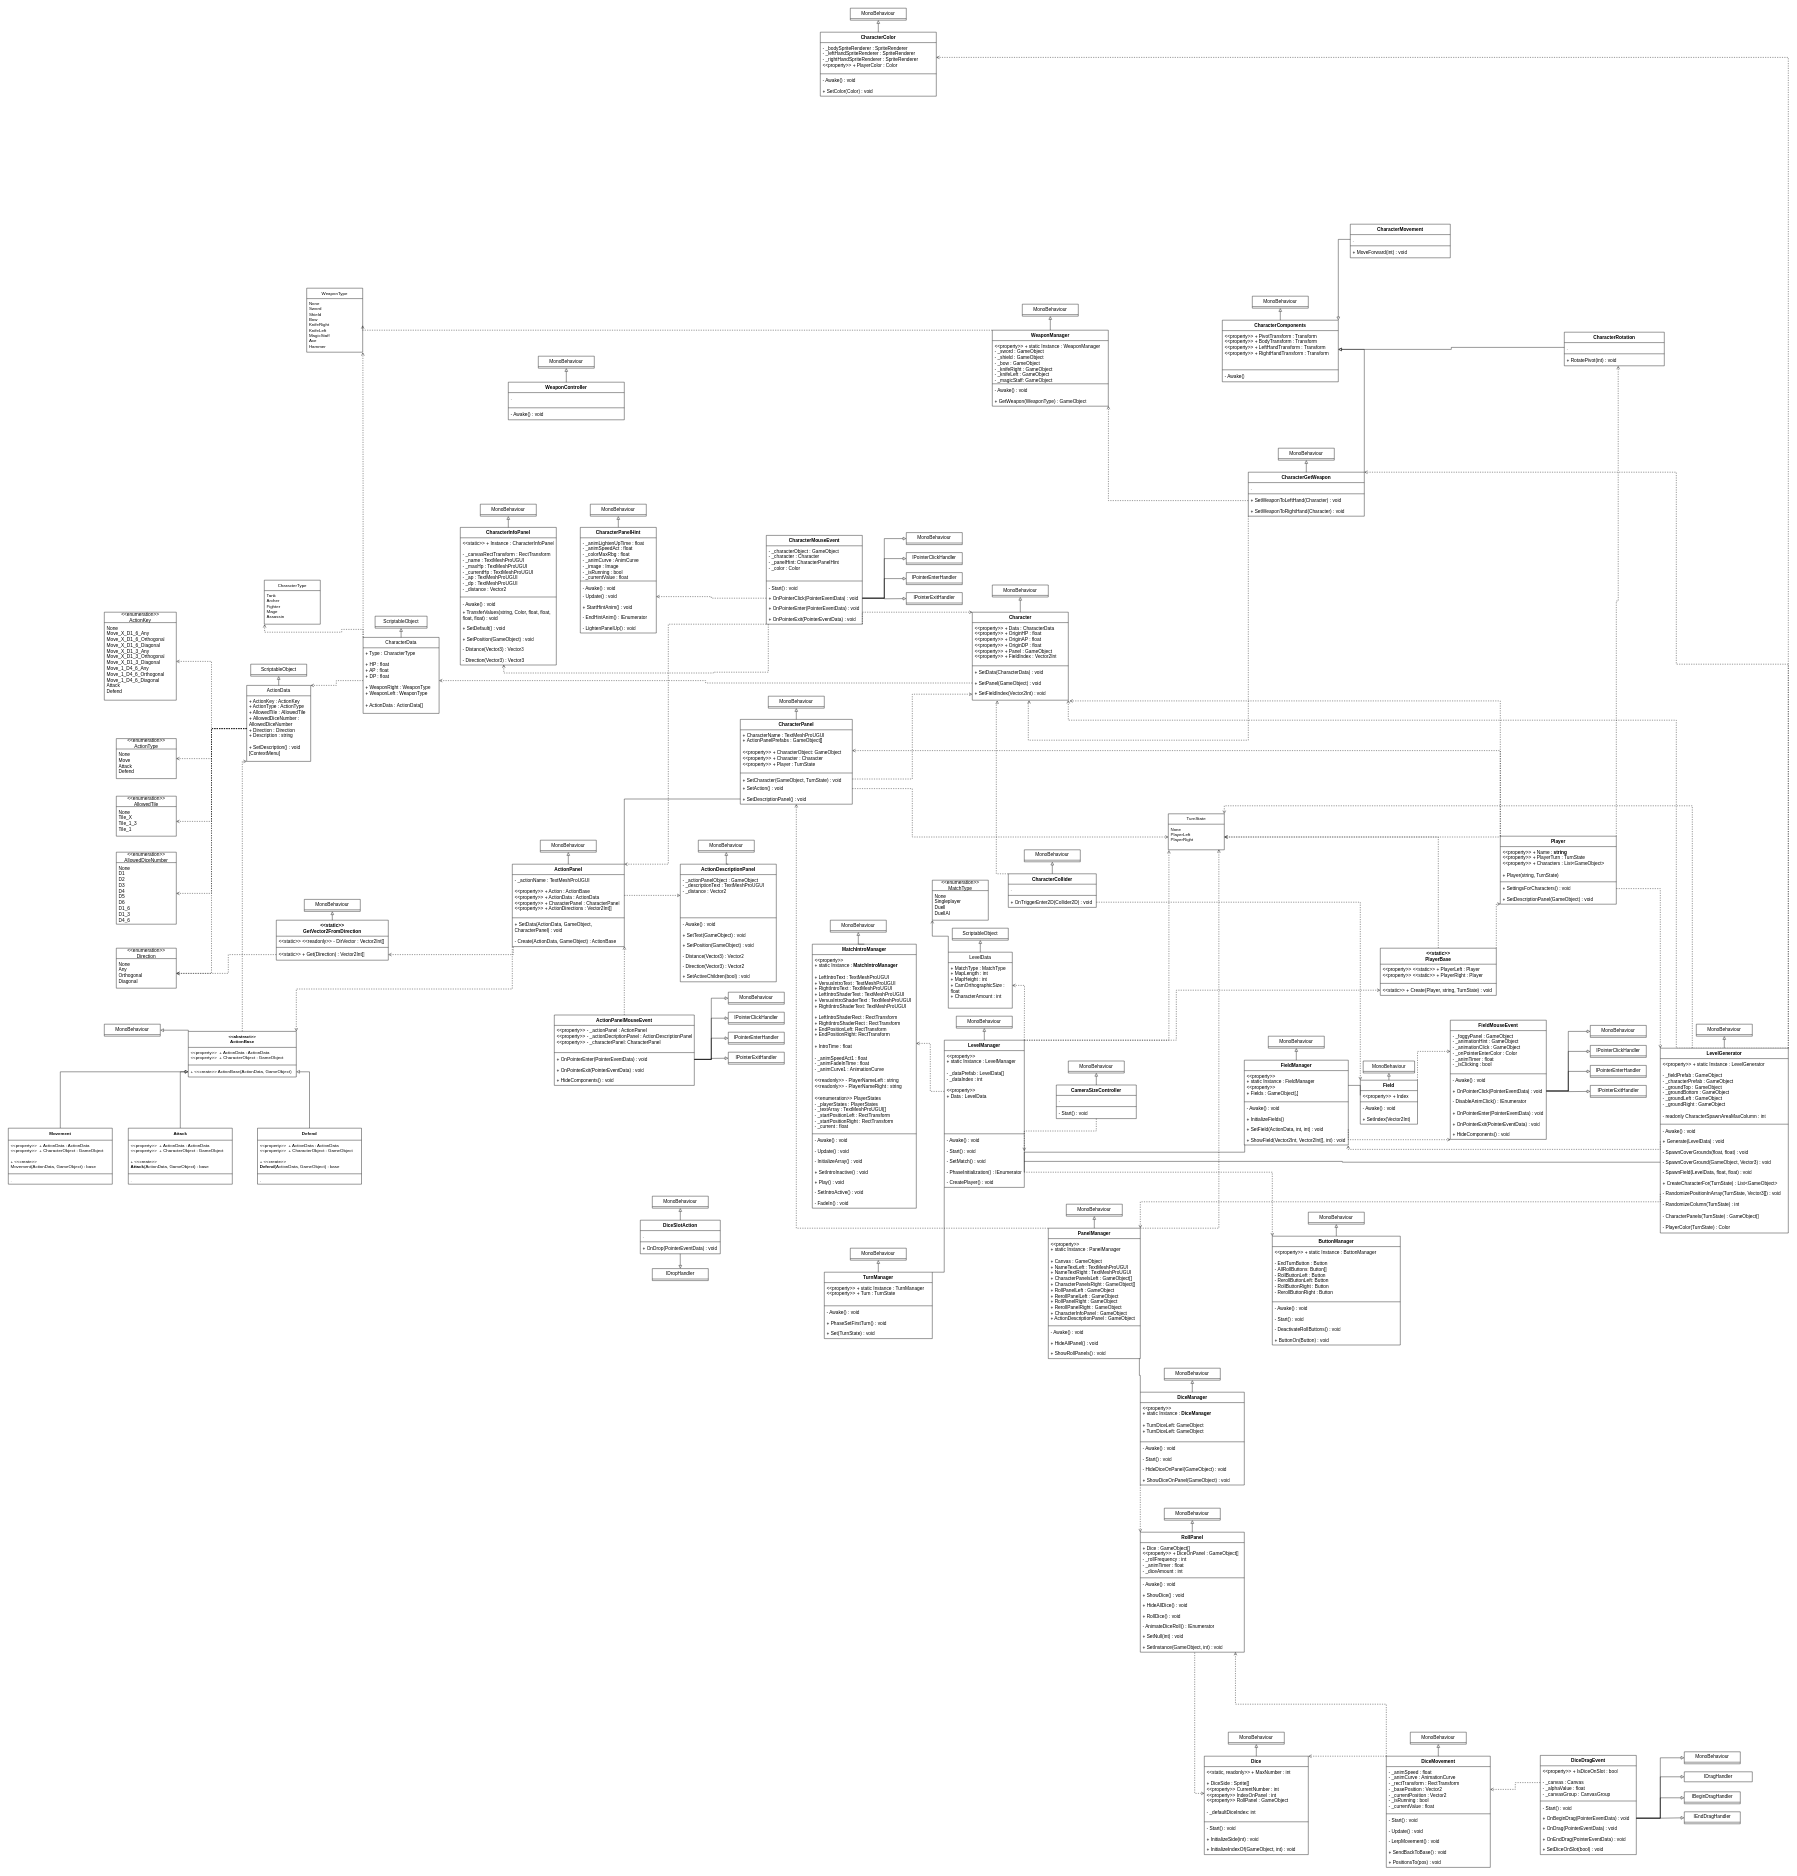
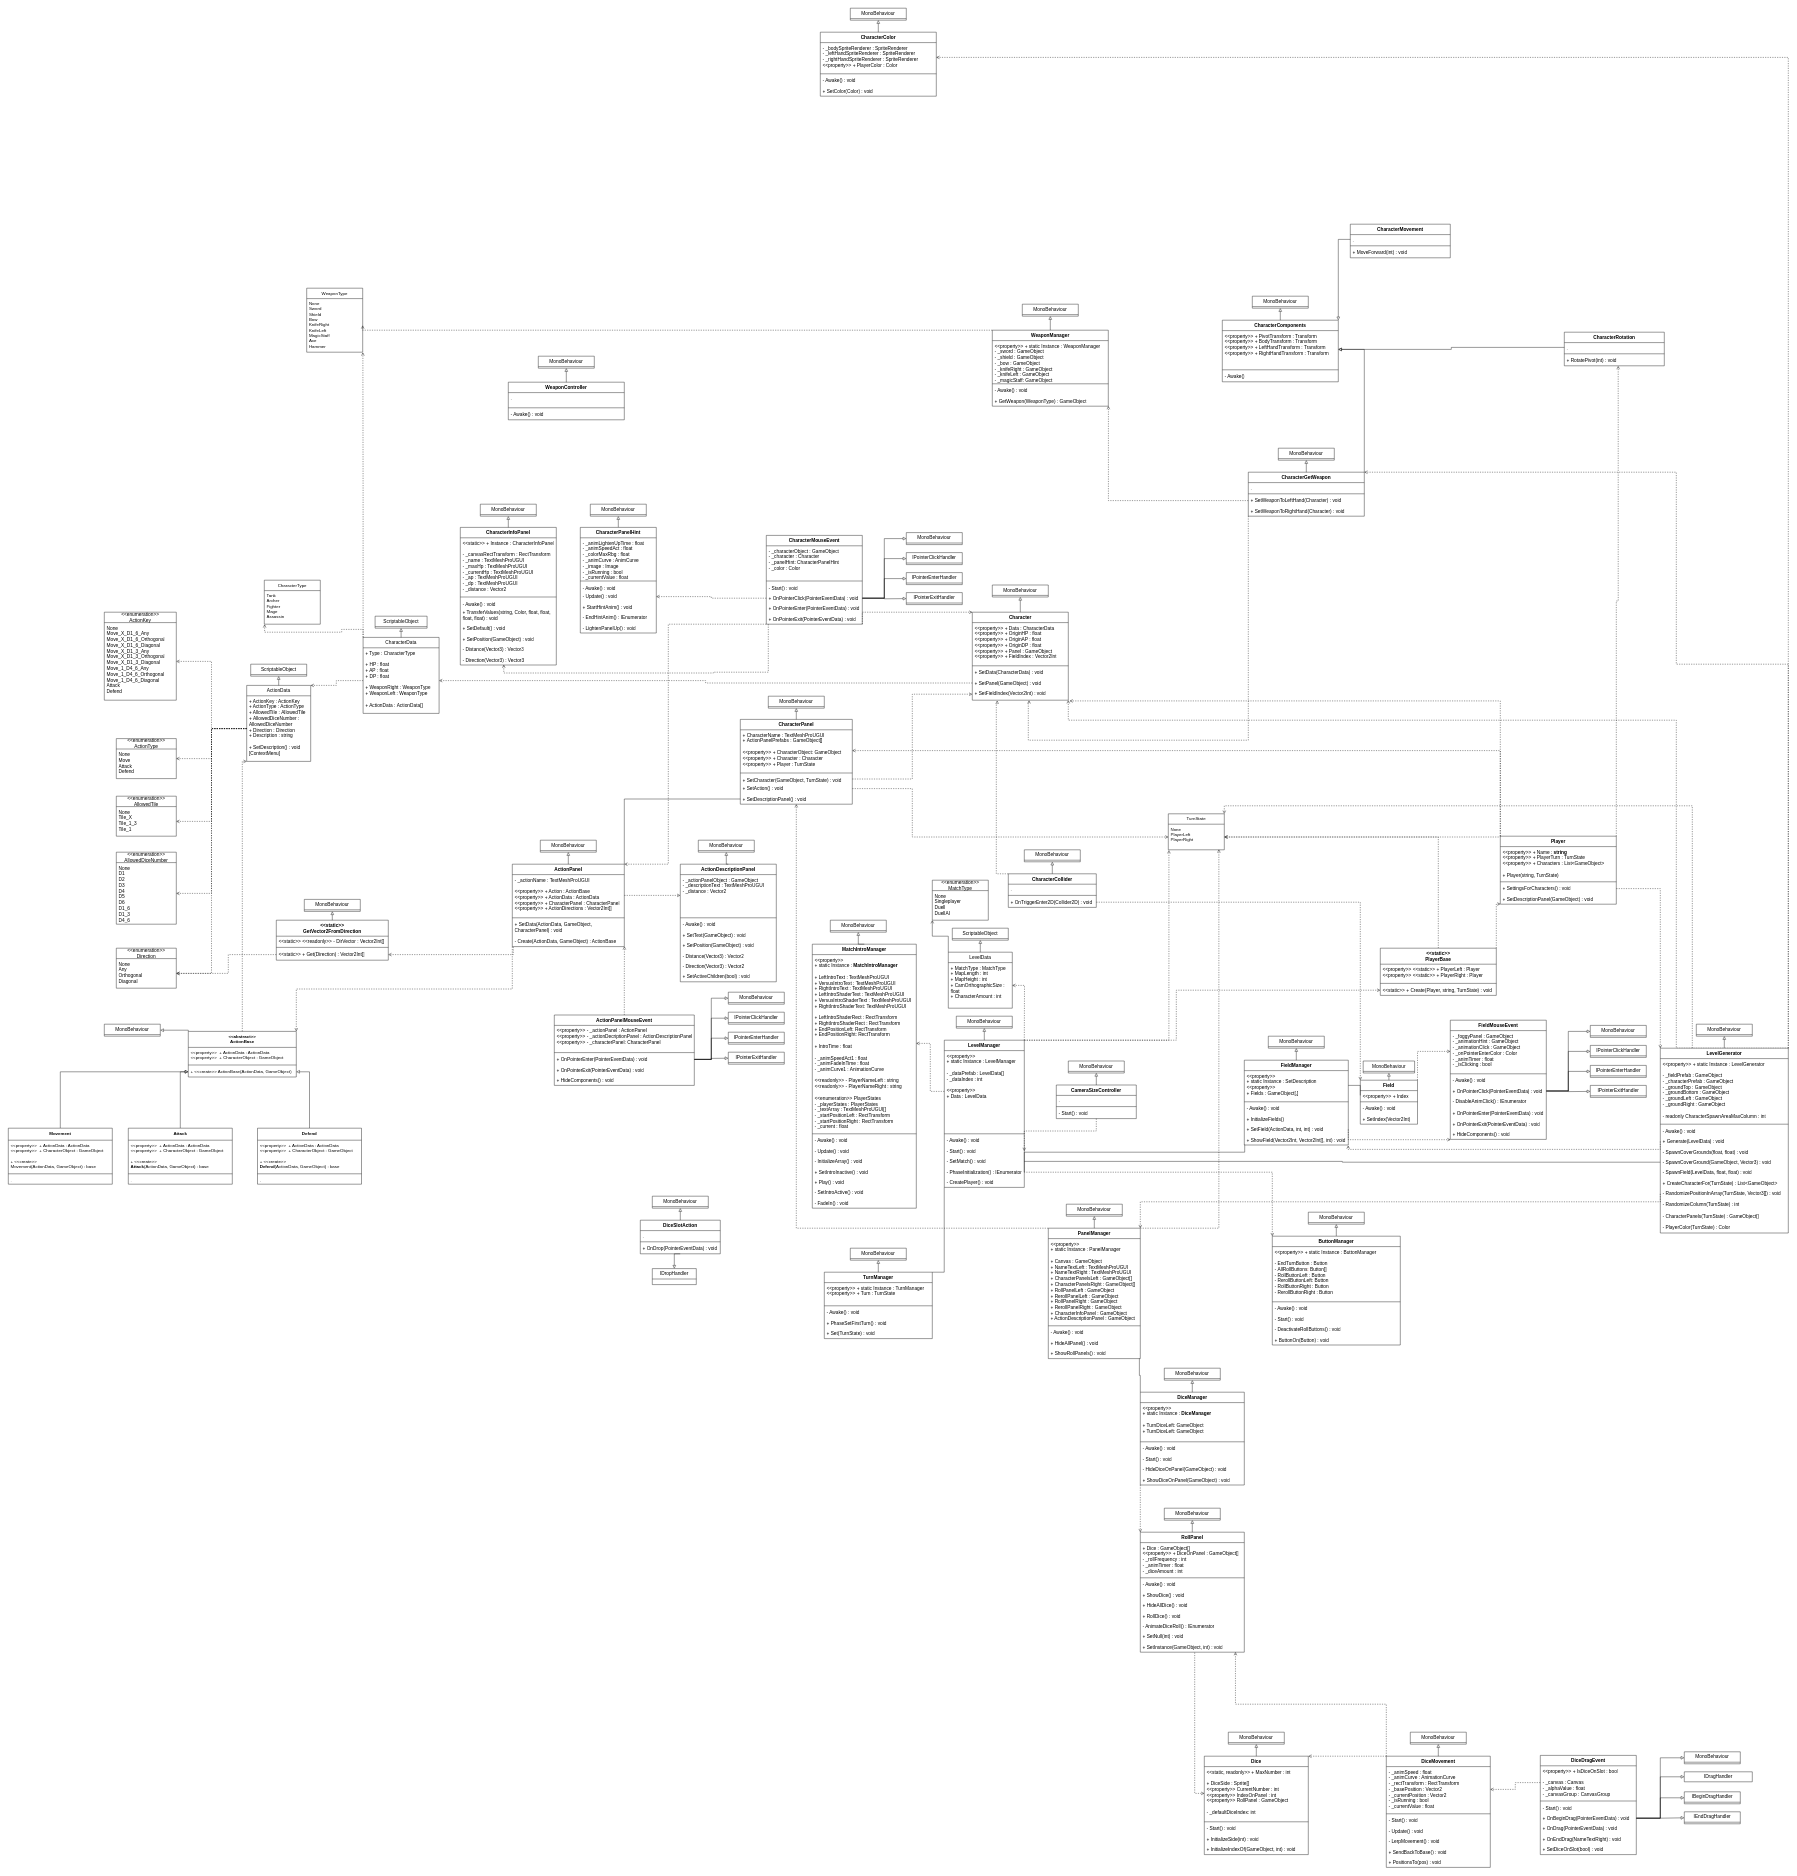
node "<<property>> + static Instance : FieldManager <<property>> + Fields : GameObject[,]": label "<<property>> + static Instance : FieldManager <<property>> + Fields : GameObject[,]" -> "<<property>> + static Instance : SetDescription <<property>> + Fields : GameObject[,]"
node "IDropHandler": size 56x12 -> 44x16
node "+ OnEndDrag(PointerEventData) : void": label "+ OnEndDrag(PointerEventData) : void" -> "+ OnEndDrag(NameTextRight) : void"
